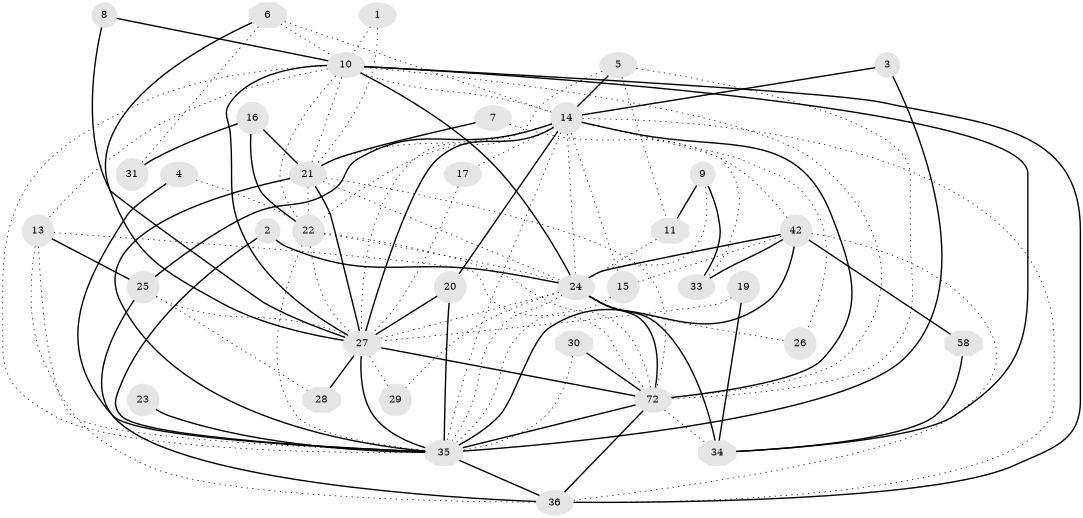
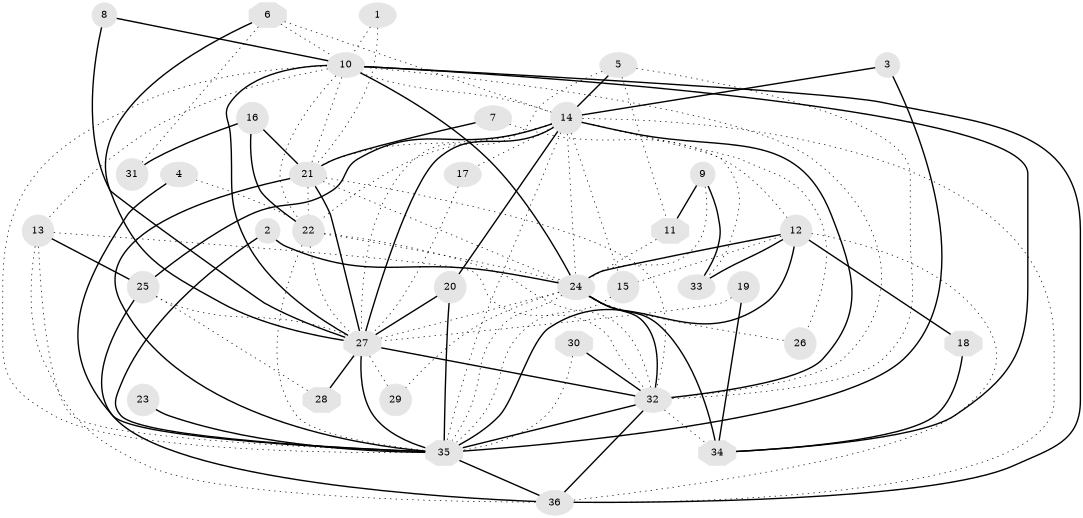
node "42": label "42" -> "12"
node "58": label "58" -> "18"
node "72": label "72" -> "32"
